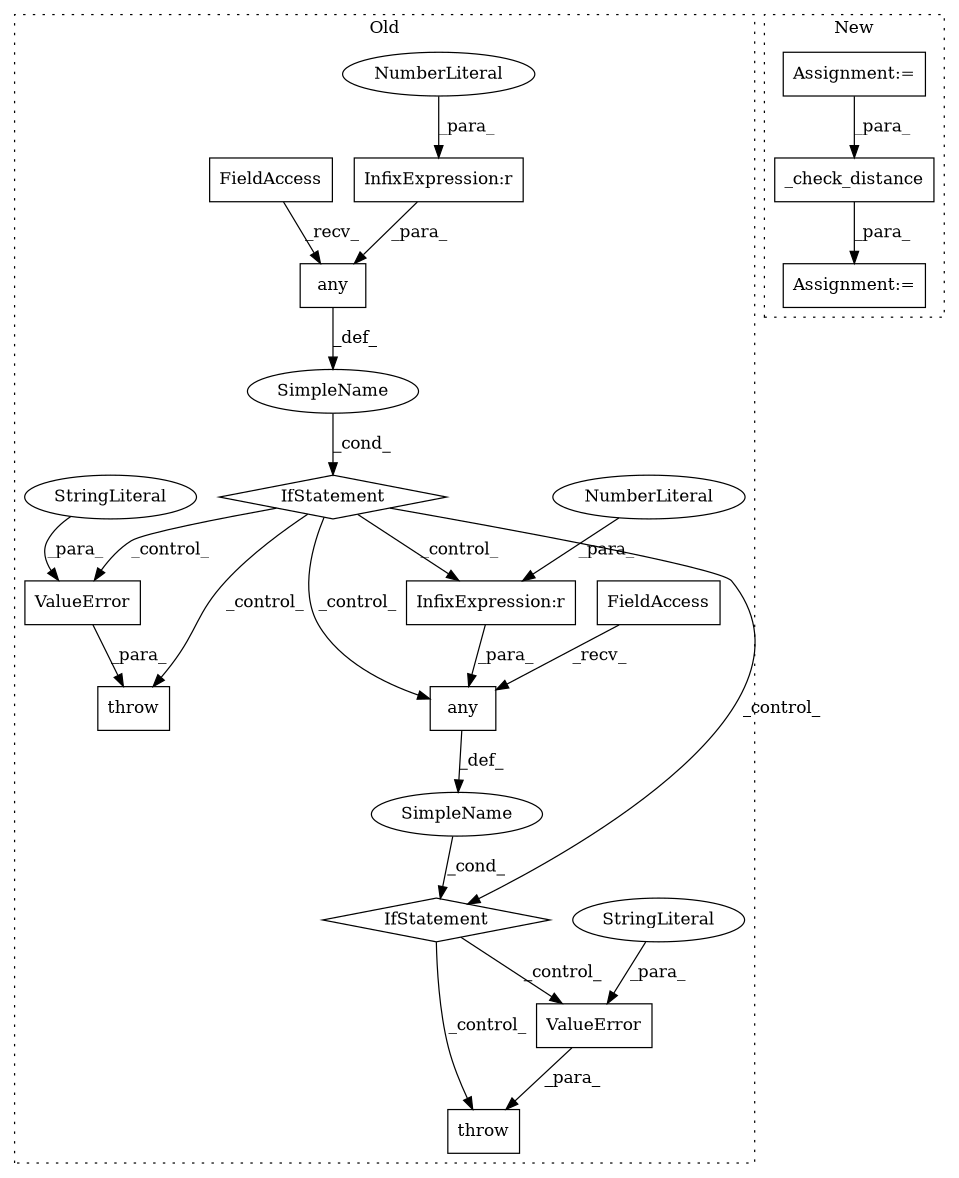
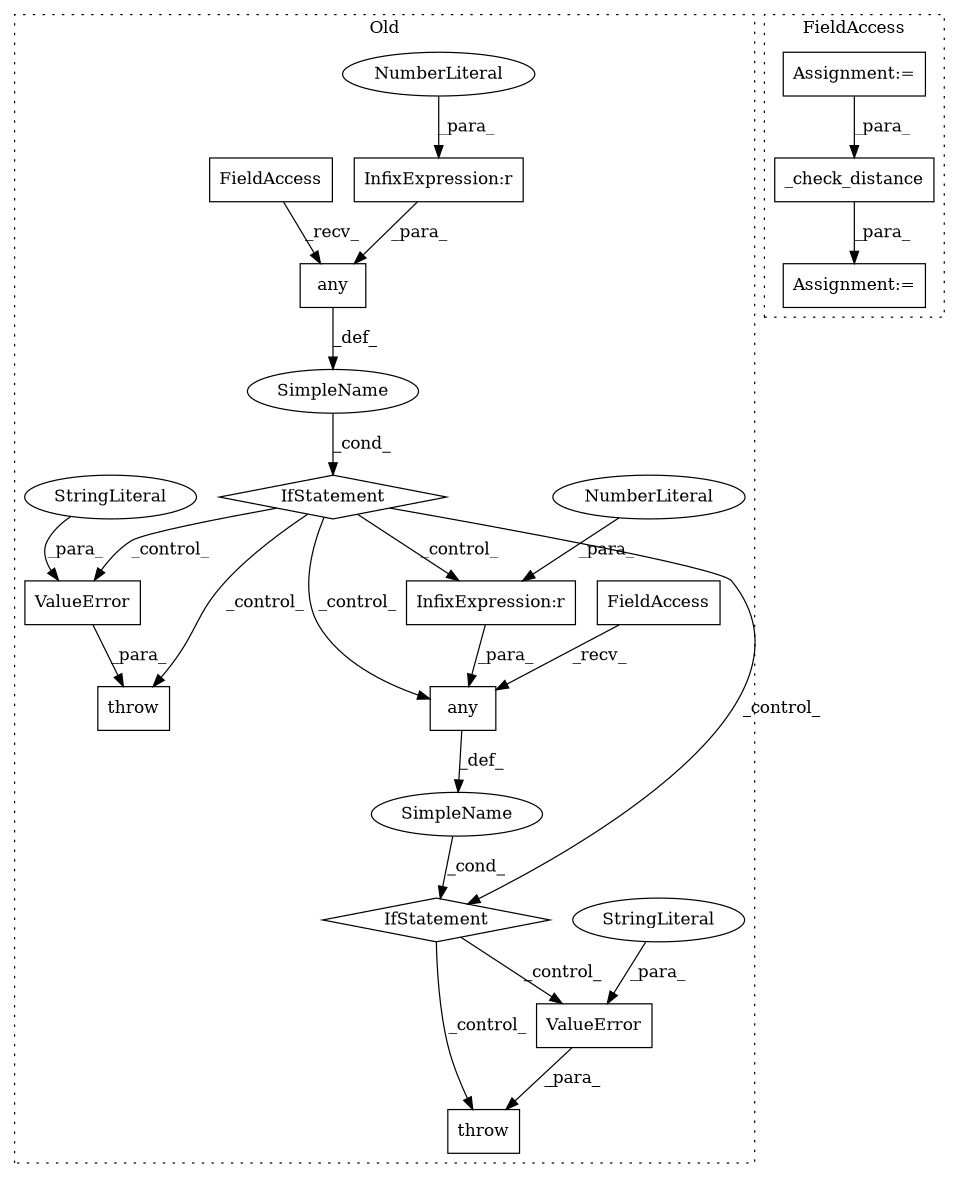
cluster "New": label "New" -> "FieldAccess"
